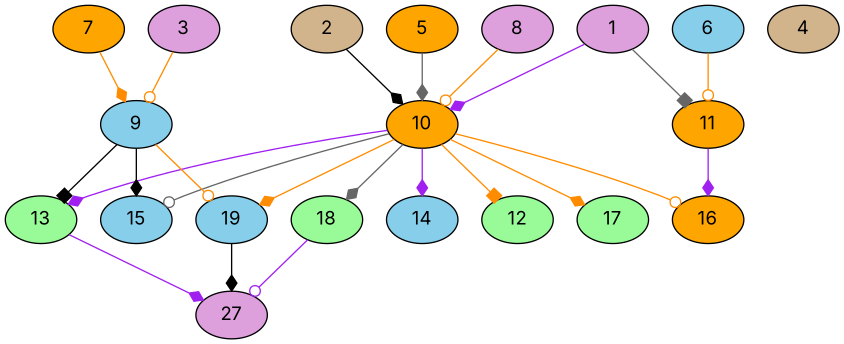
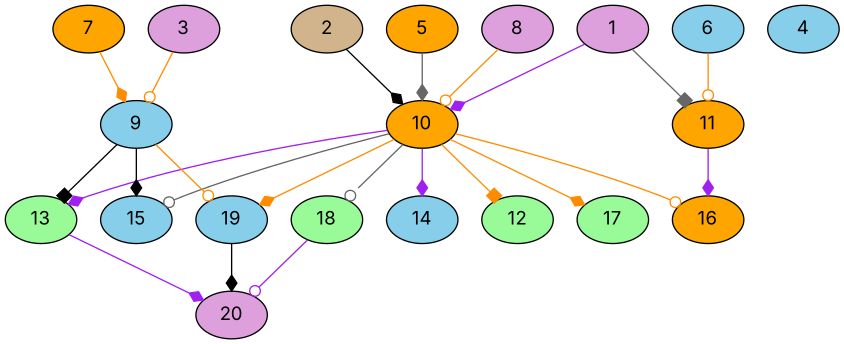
node "4": fillcolor tan -> skyblue
edge "10" -> "18": arrowhead diamond -> odot
node "27": label "27" -> "20"
